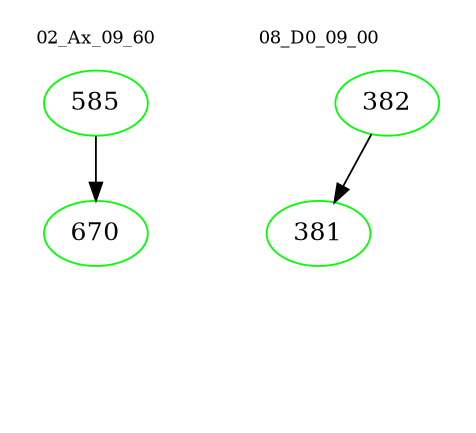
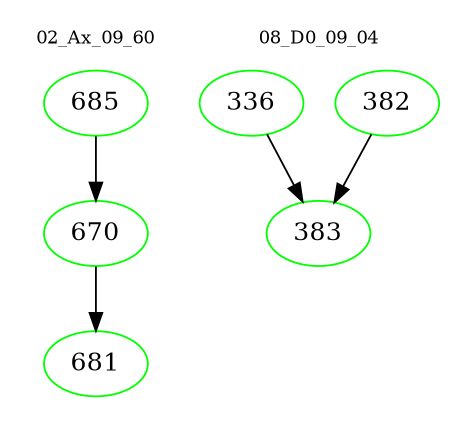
cluster "08_D0_09_00": label "08_D0_09_00" -> "08_D0_09_04"
node "585": label "585" -> "685"
node "336": added
node "381": label "381" -> "383"
node "681": added
